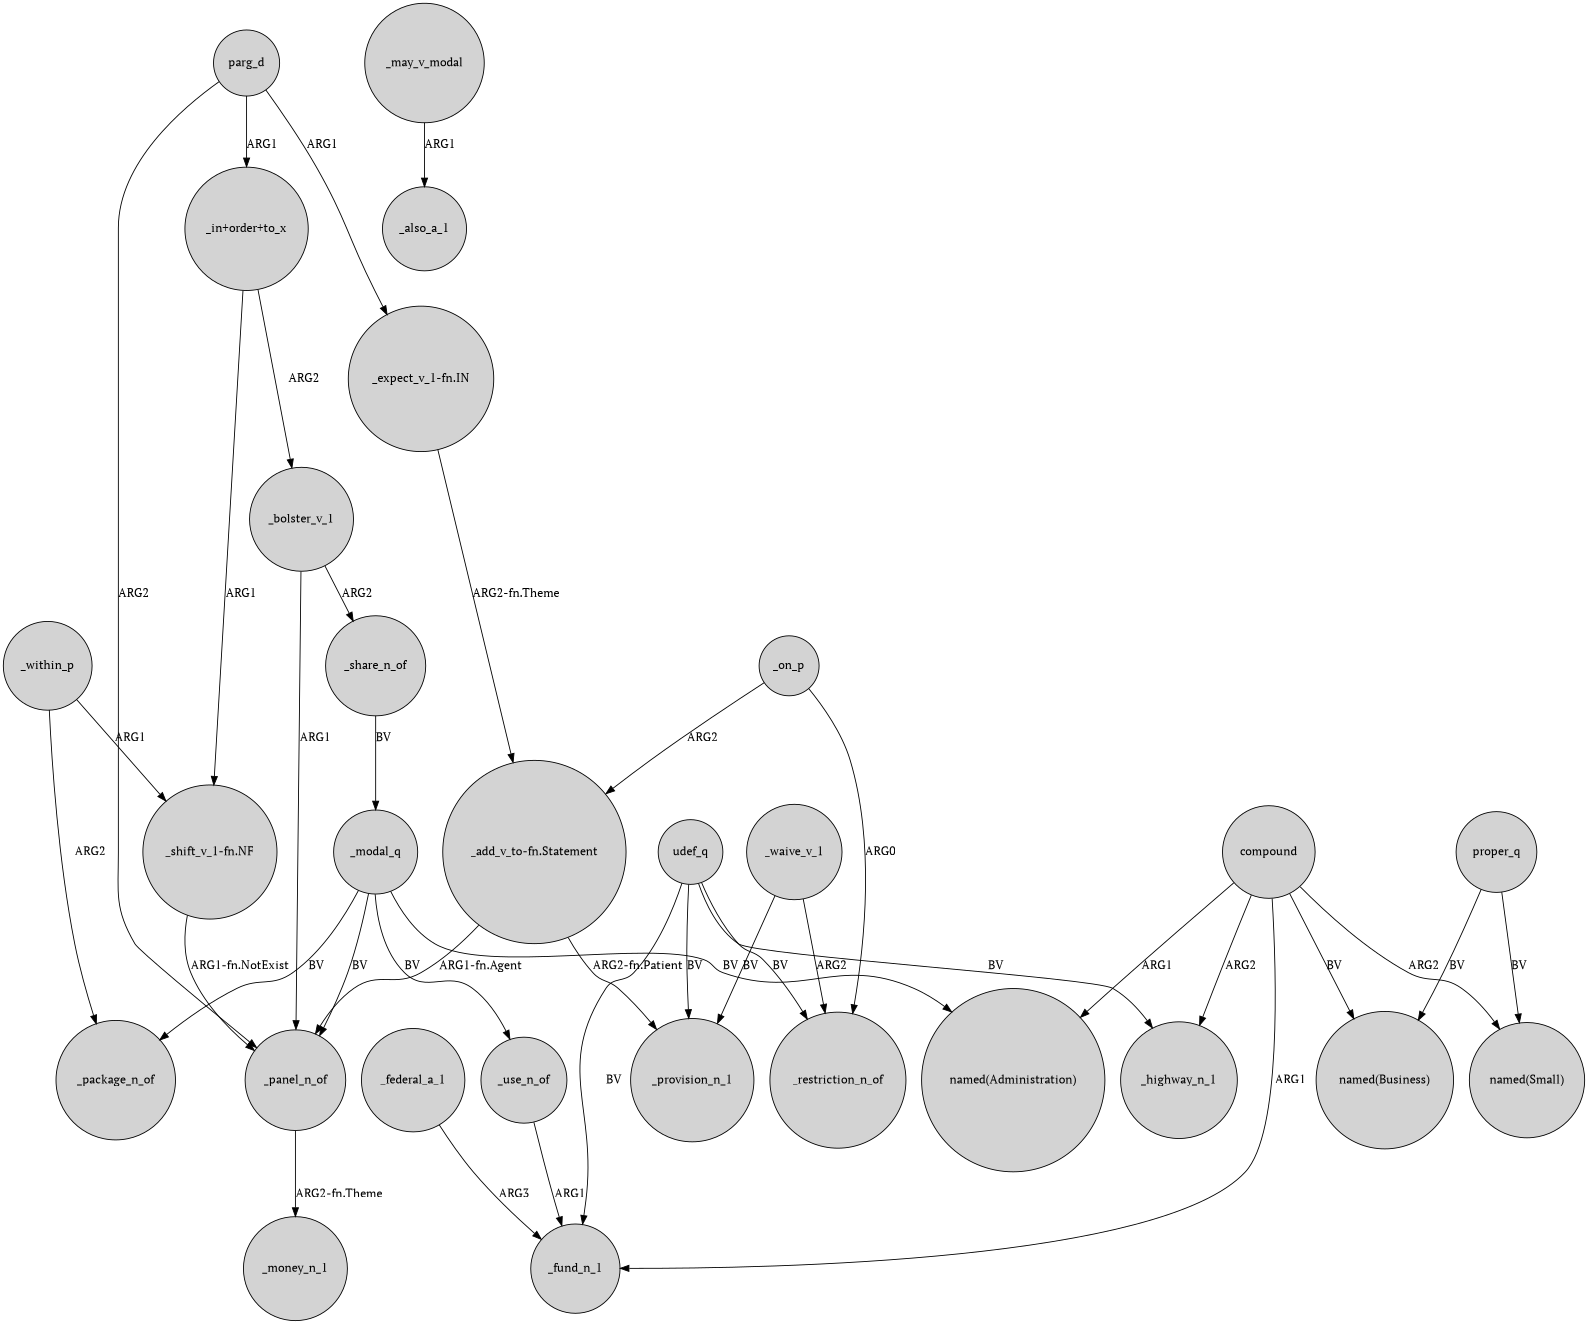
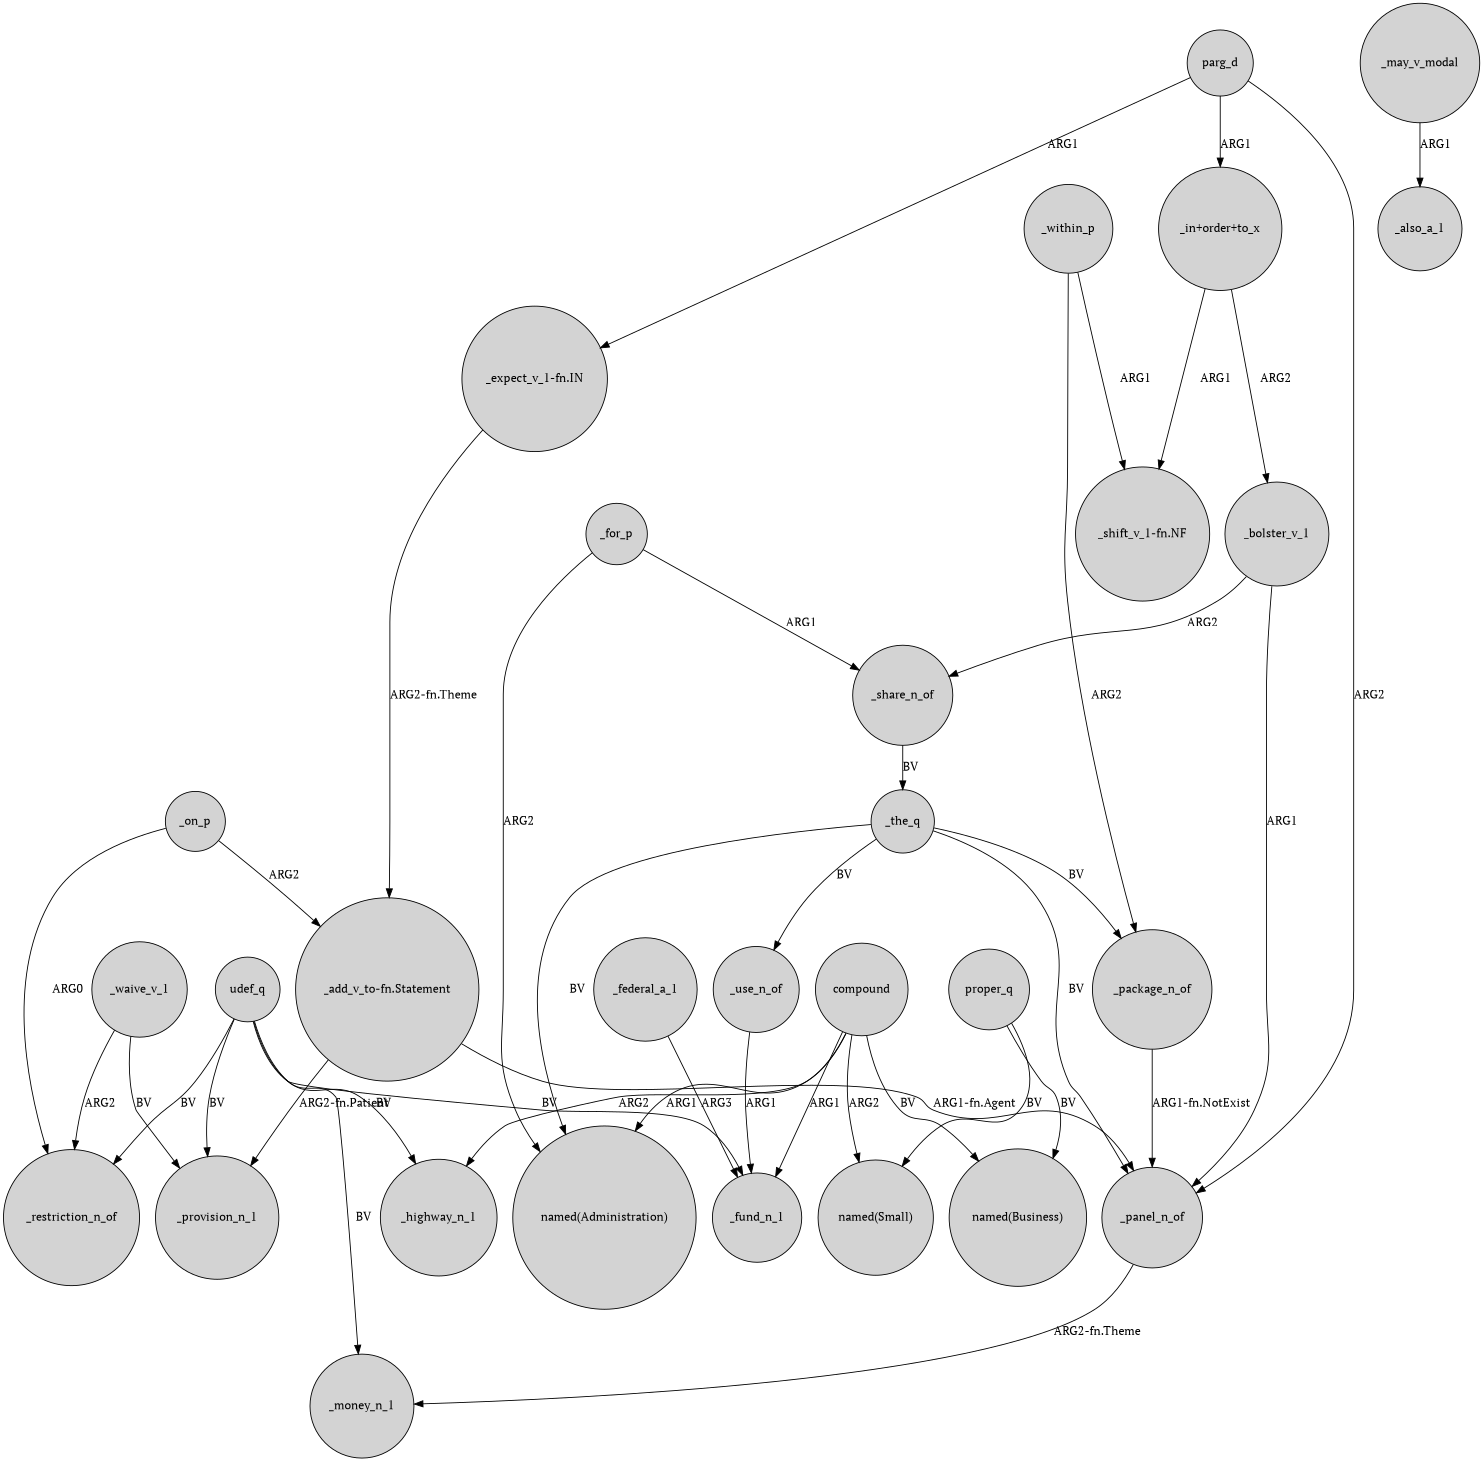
node "_for_p": added
node "_modal_q": label "_modal_q" -> "_the_q"
edge "_shift_v_1-fn.NF" -> "_panel_n_of": now "_package_n_of" -> "_panel_n_of"
edge "udef_q" -> "_money_n_1": added, label "BV"
